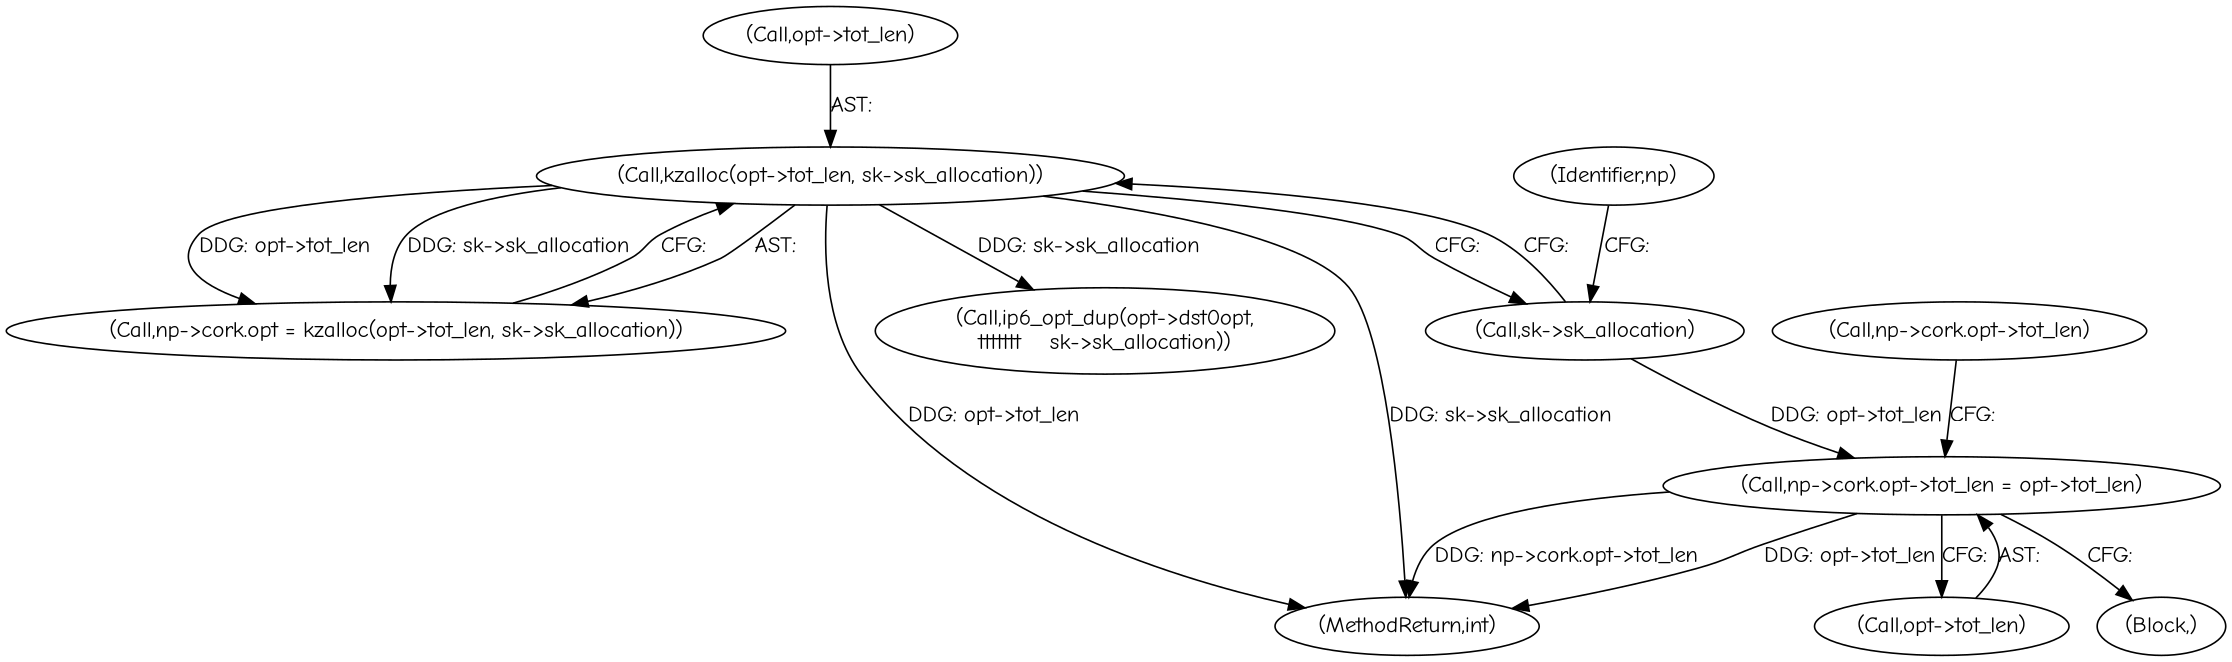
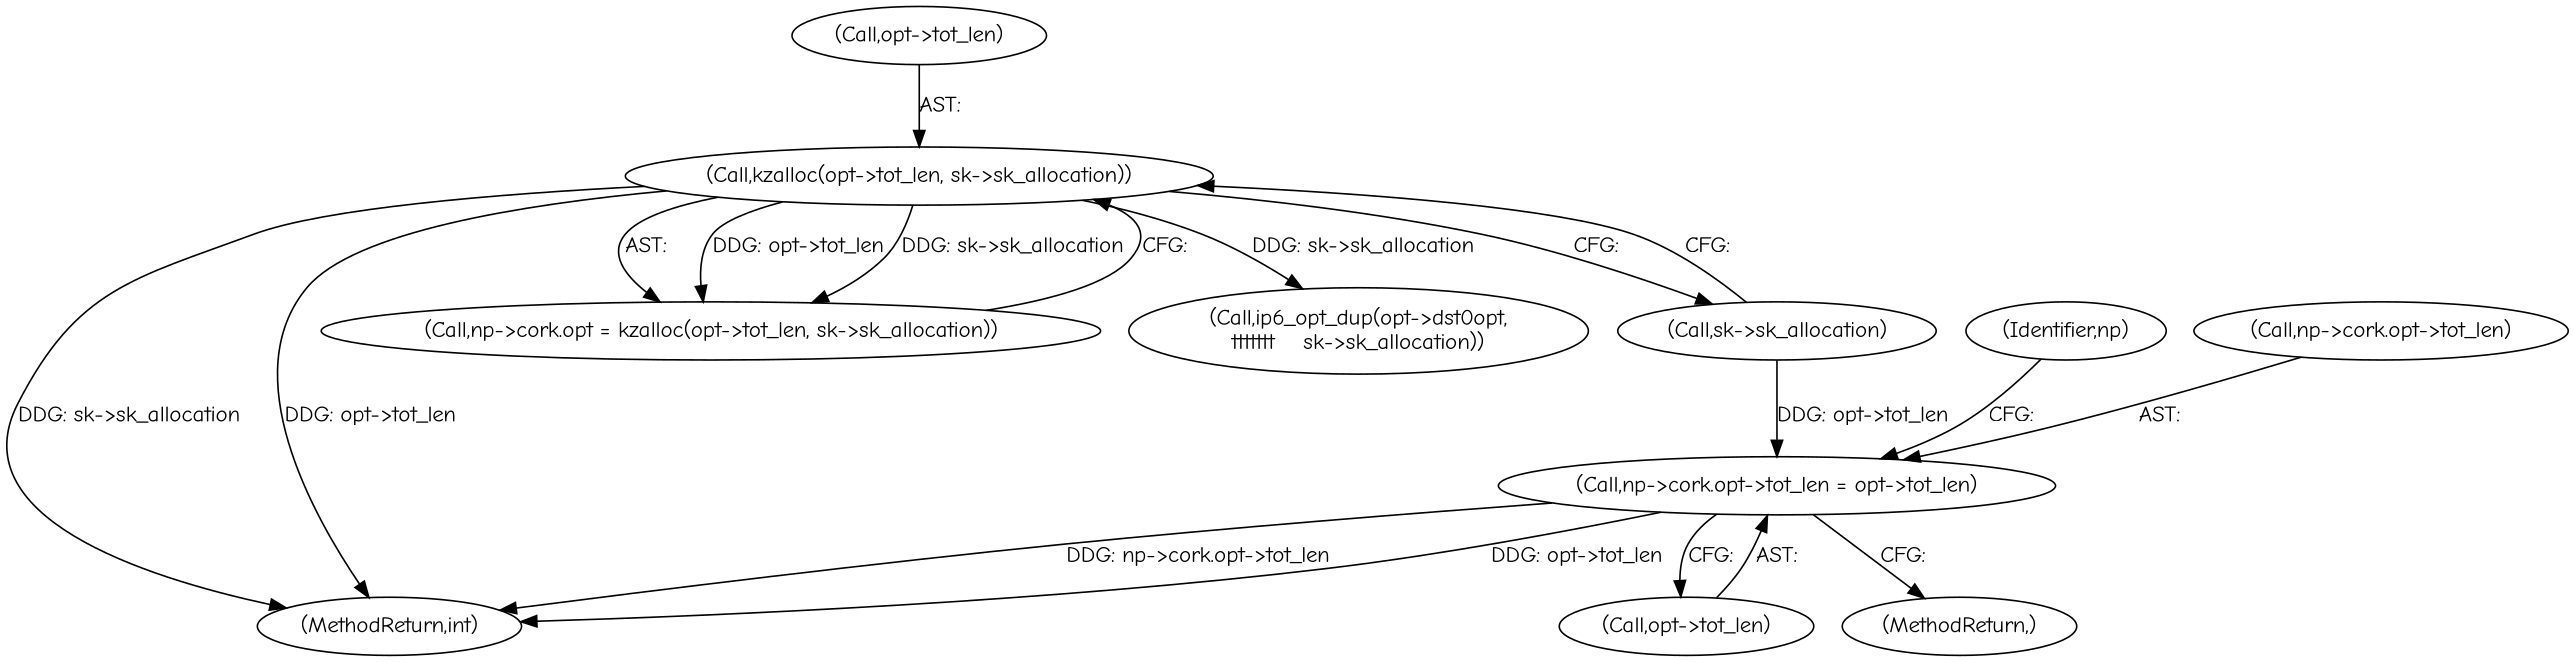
edge "(Identifier,np)" -> "(Call,sk->sk_allocation)": now "(Identifier,np)" -> "(Call,np->cork.opt->tot_len = opt->tot_len)"
edge "(Call,np->cork.opt->tot_len)" -> "(Call,np->cork.opt->tot_len = opt->tot_len)": label "CFG: " -> "AST: "
node "(Block,)": label "(Block,)" -> "(MethodReturn,)"
